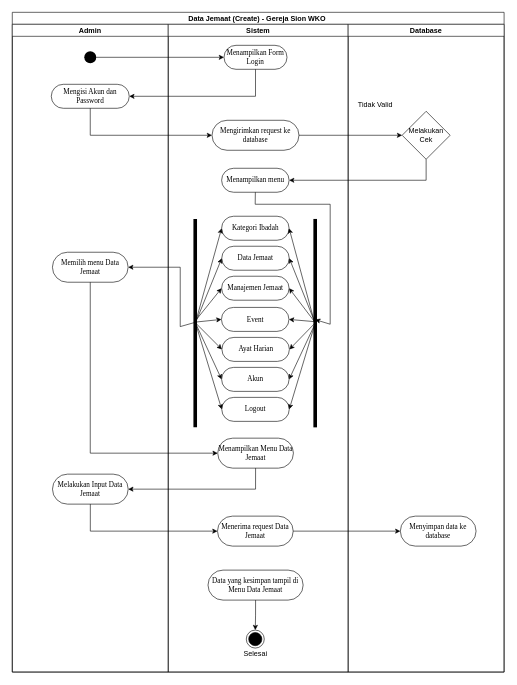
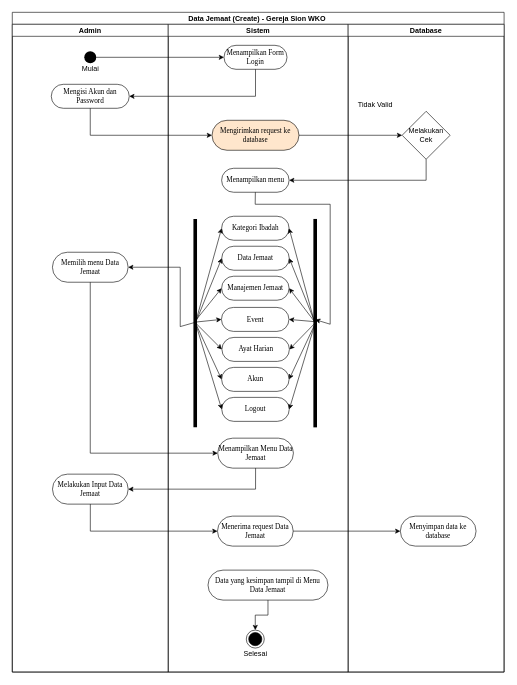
node "Mulai": added
node "Mengirimkan request ke database": fillcolor #ffffff -> #ffe6cc
node "Data yang kesimpan tampil di Menu Data Jemaat": size 95x30 -> 120x30
